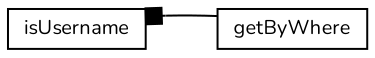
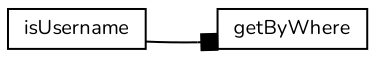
edge "getByWhere" -> "isUsername": reversed
